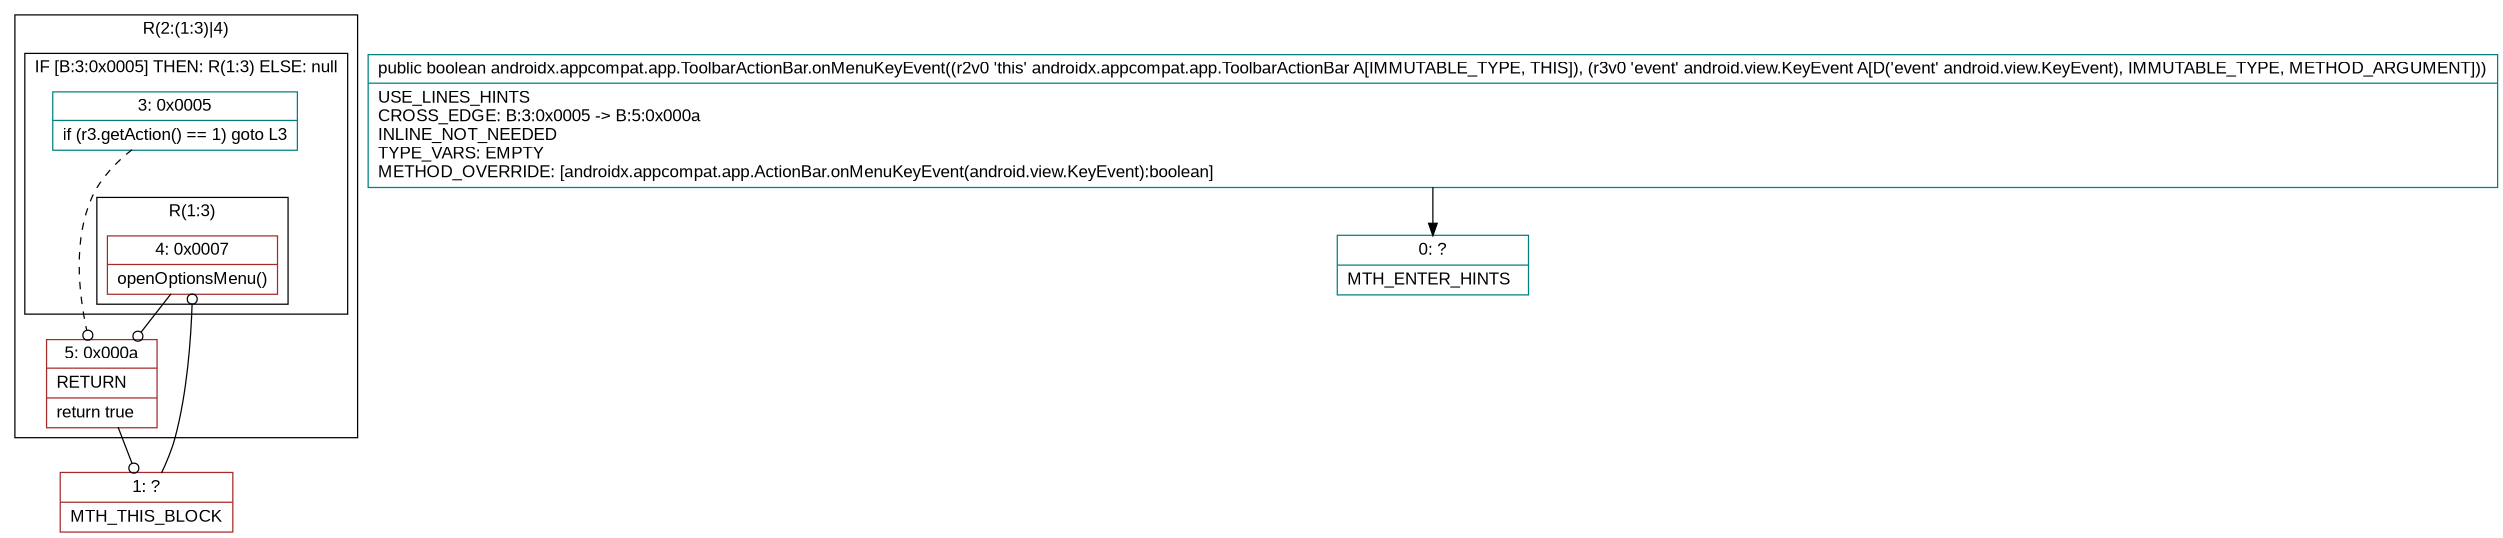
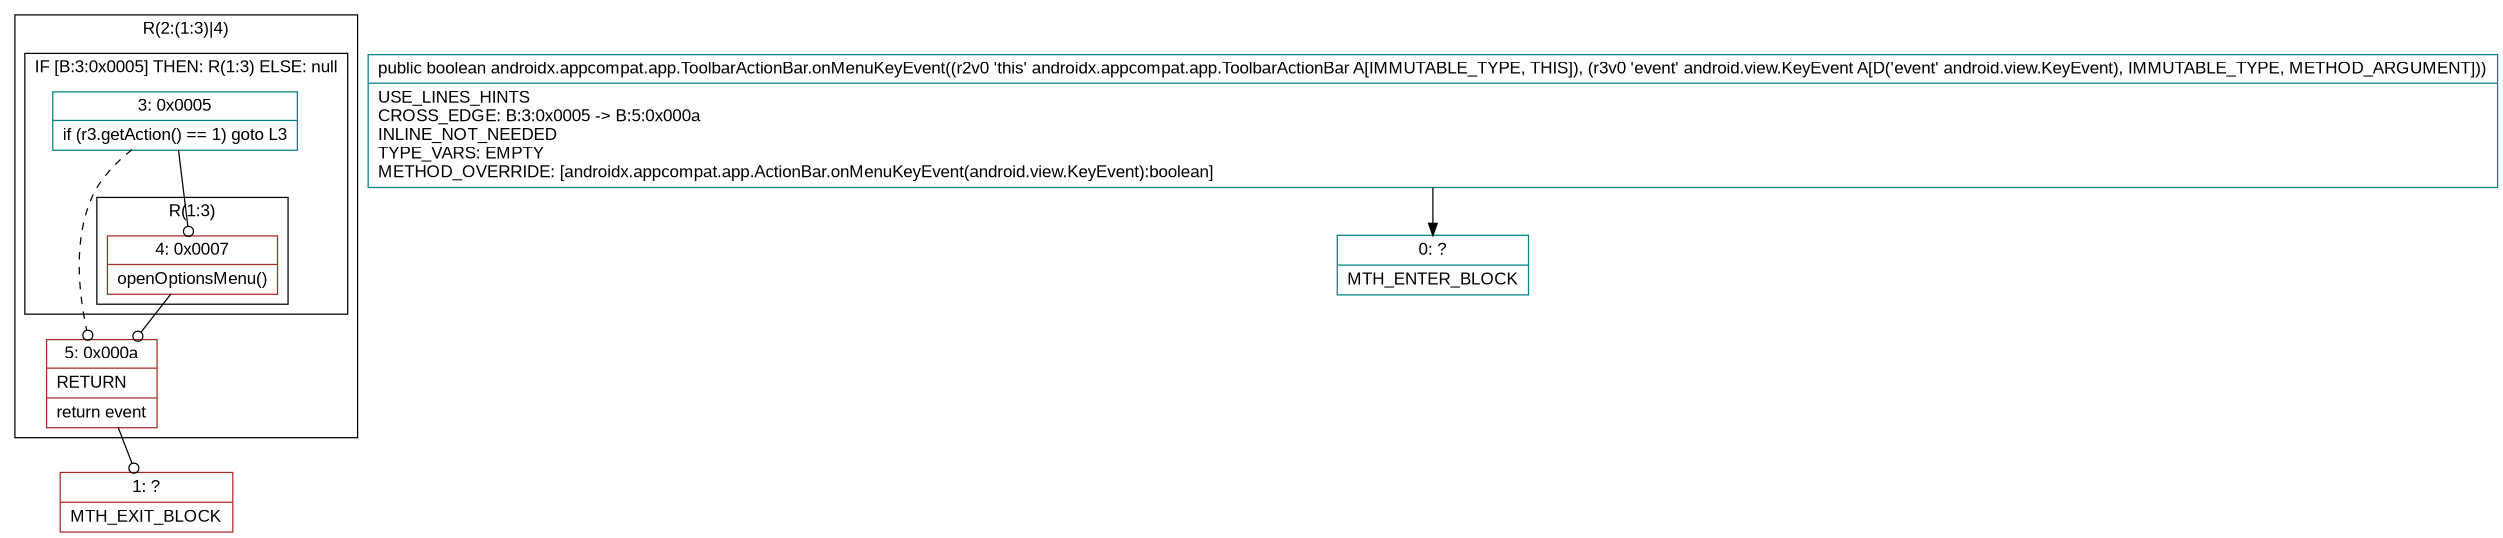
node "0: ?": text "MTH_ENTER_HINTS" -> "MTH_ENTER_BLOCK"
edge "1: ?" -> "4: 0x0007": now "3: 0x0005" -> "4: 0x0007"
node "5: 0x000a": text "return true" -> "return event"
node "1: ?": text "MTH_THIS_BLOCK" -> "MTH_EXIT_BLOCK"
